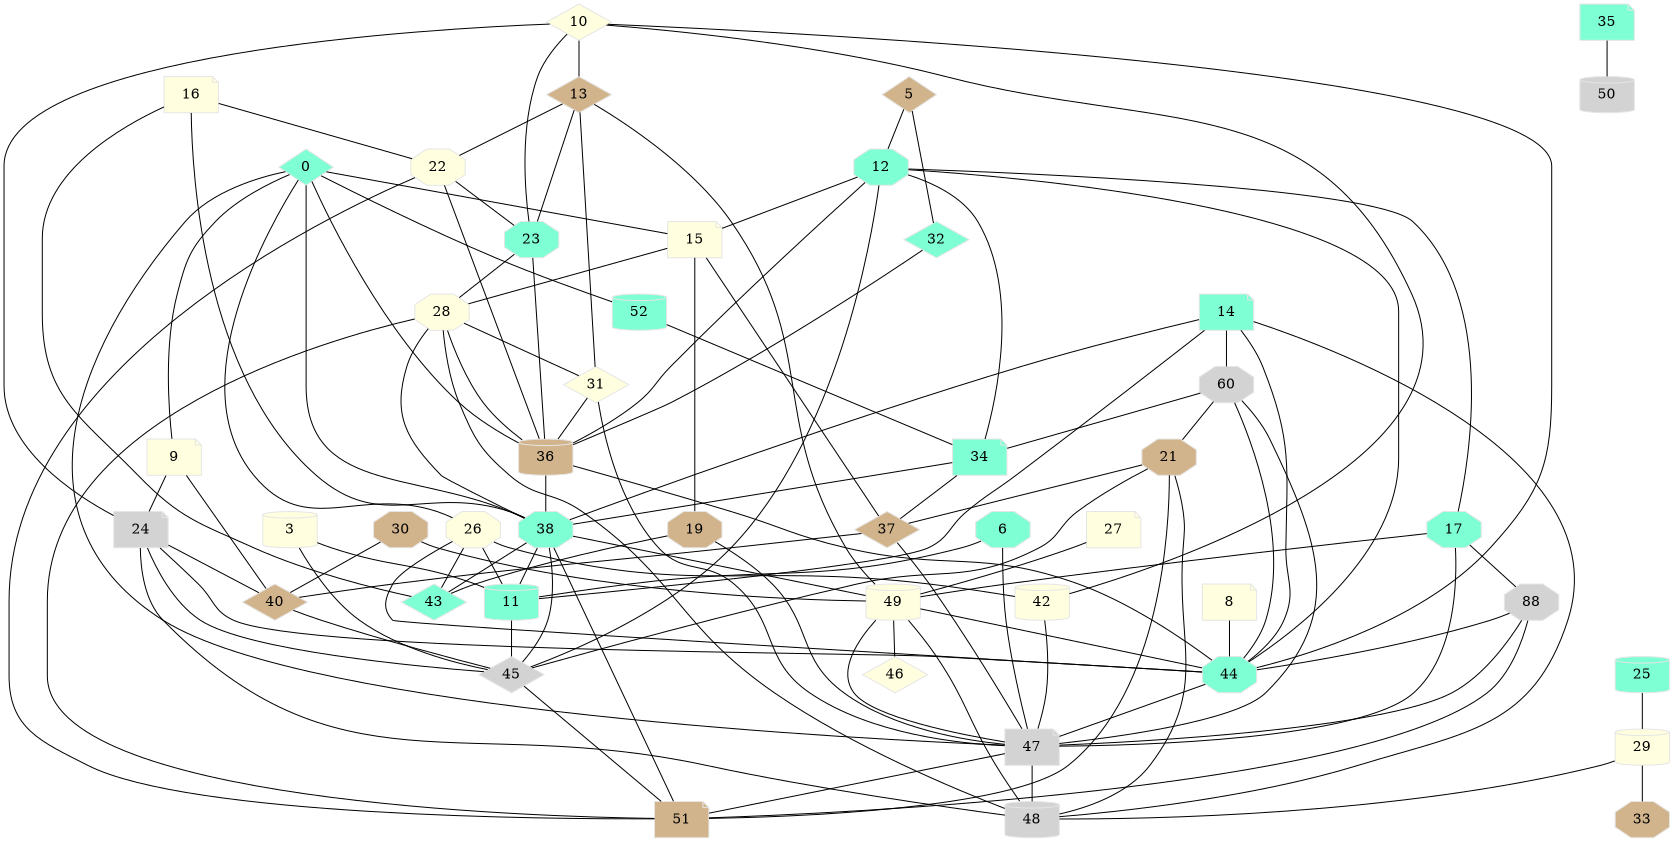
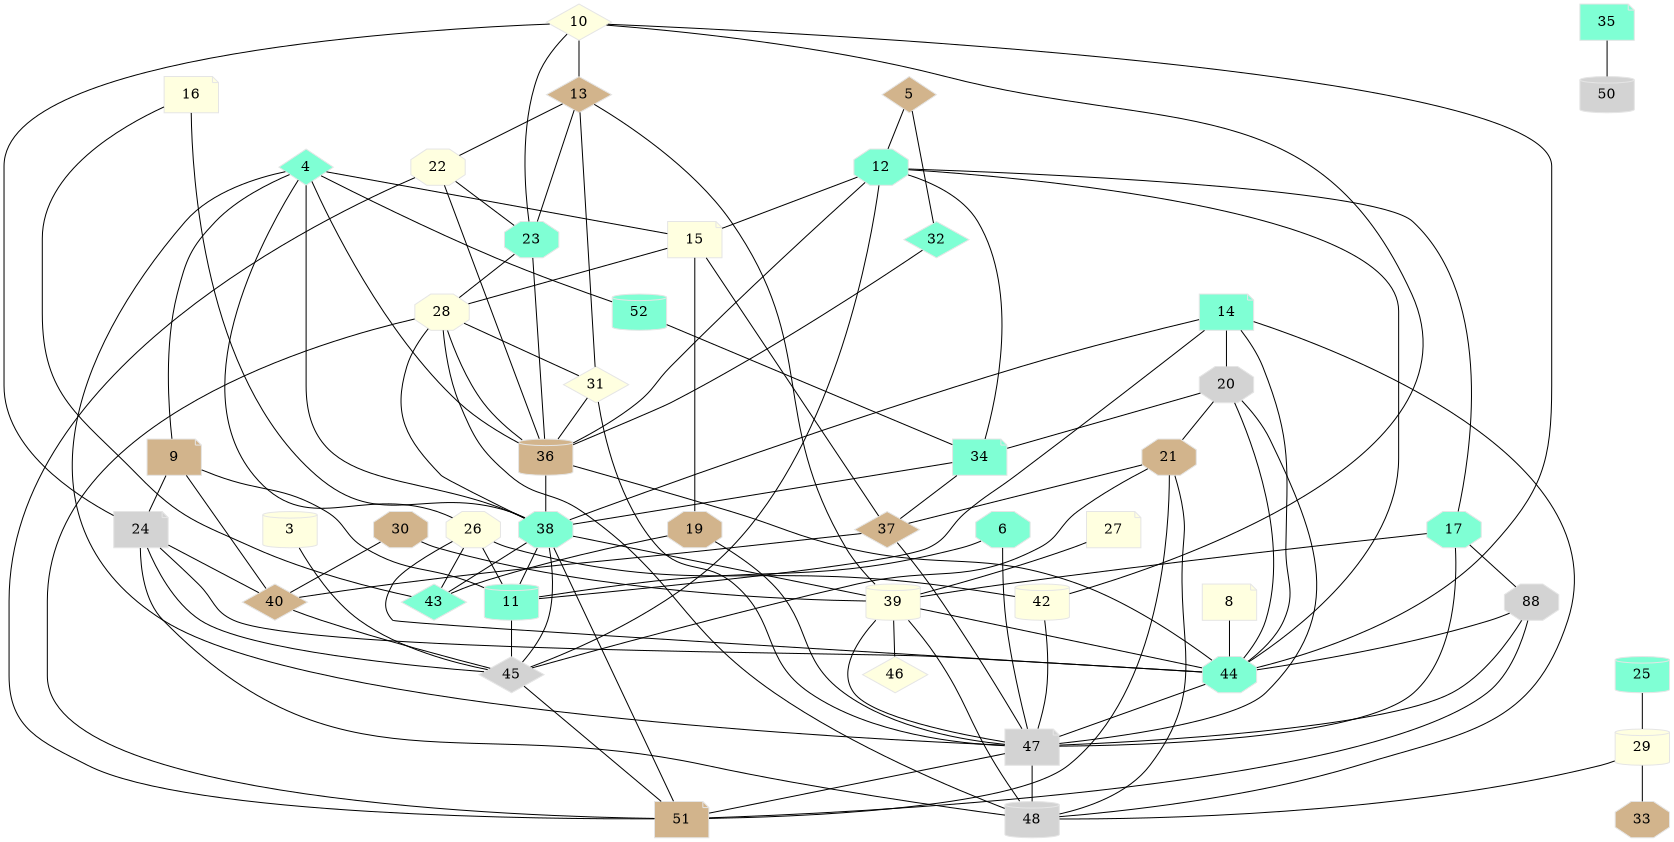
edge "16" -- "22": removed
node "0": label "0" -> "4"
node "60": label "60" -> "20"
node "9": fillcolor lightyellow -> tan
edge "3" -- "11": now "9" -- "11"
node "49": label "49" -> "39"
